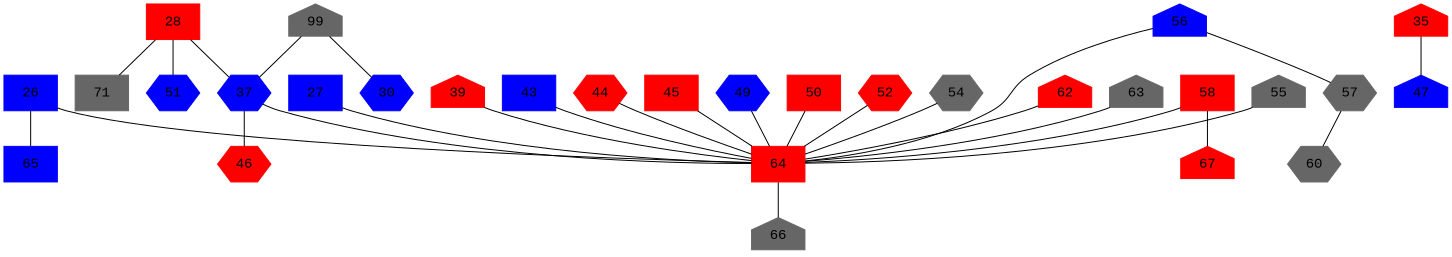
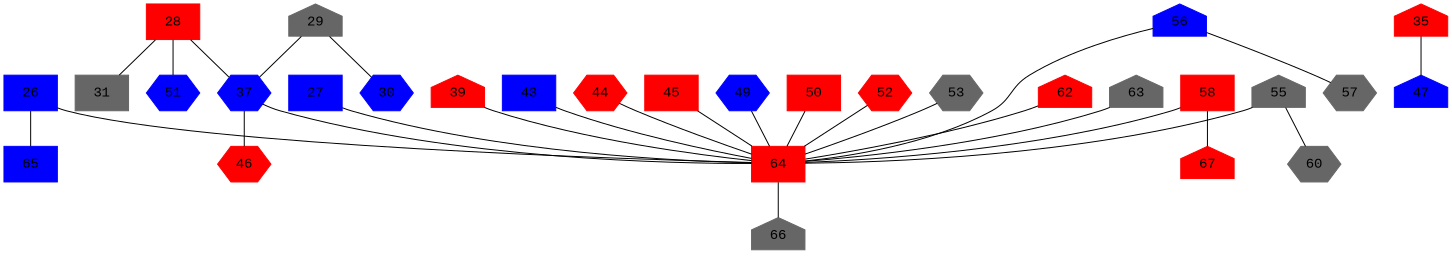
node "99": label "99" -> "29"
node "71": label "71" -> "31"
node "54": label "54" -> "53"
edge "57" -- "60": now "55" -- "60"
